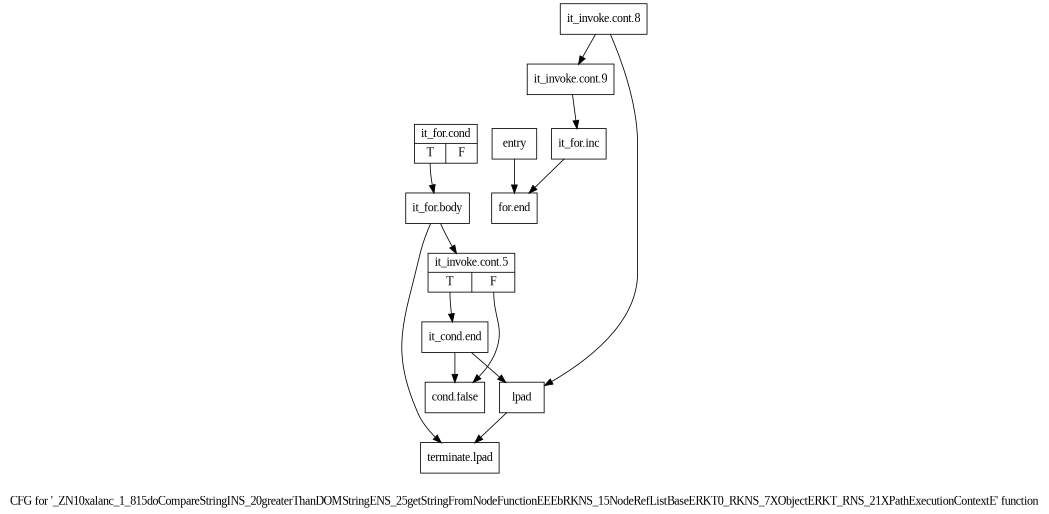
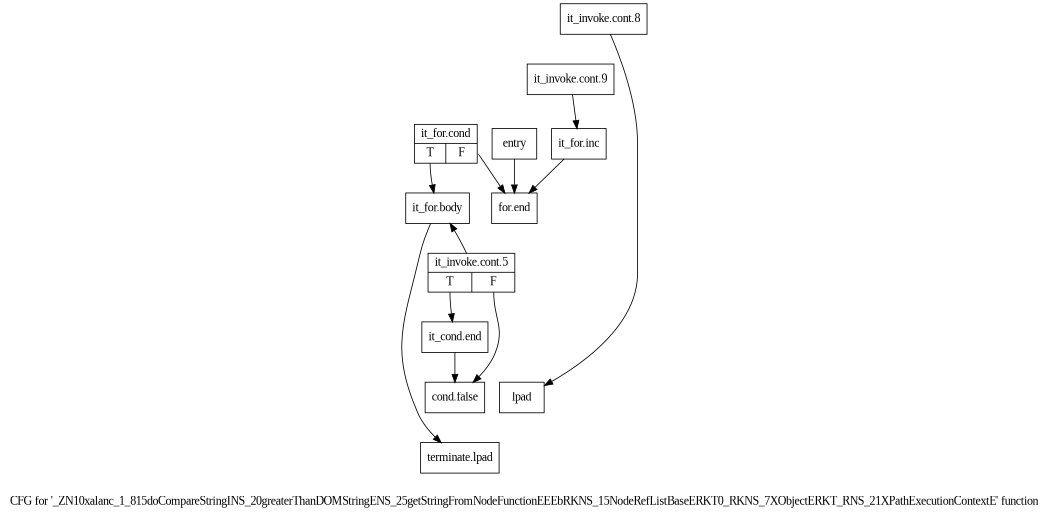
edge "it_invoke.cont.8" -> "it_invoke.cont.9": removed
edge "it_for.cond" -> "for.end": added
edge "it_for.body" -> "it_invoke.cont.5": reversed
edge "it_cond.end" -> "lpad": removed
edge "lpad" -> "terminate.lpad": removed
